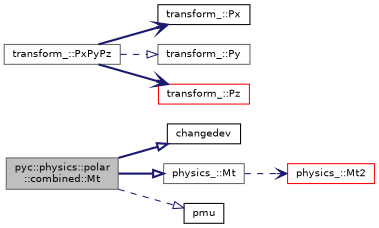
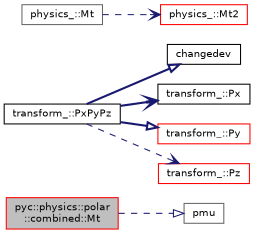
node "transform_::PxPyPz": color gray40 -> black
edge "transform_::PxPyPz" -> "transform_::Py": style dashed -> bold
node "transform_::Py": color gray40 -> red
edge "transform_::PxPyPz" -> "transform_::Pz": style bold -> dashed
edge "pyc::physics::polar ::combined::Mt" -> "changedev": now "transform_::PxPyPz" -> "changedev"
node "pyc::physics::polar ::combined::Mt": color gray40 -> red
edge "pyc::physics::polar ::combined::Mt" -> "physics_::Mt": removed
node "pmu": color black -> gray40
